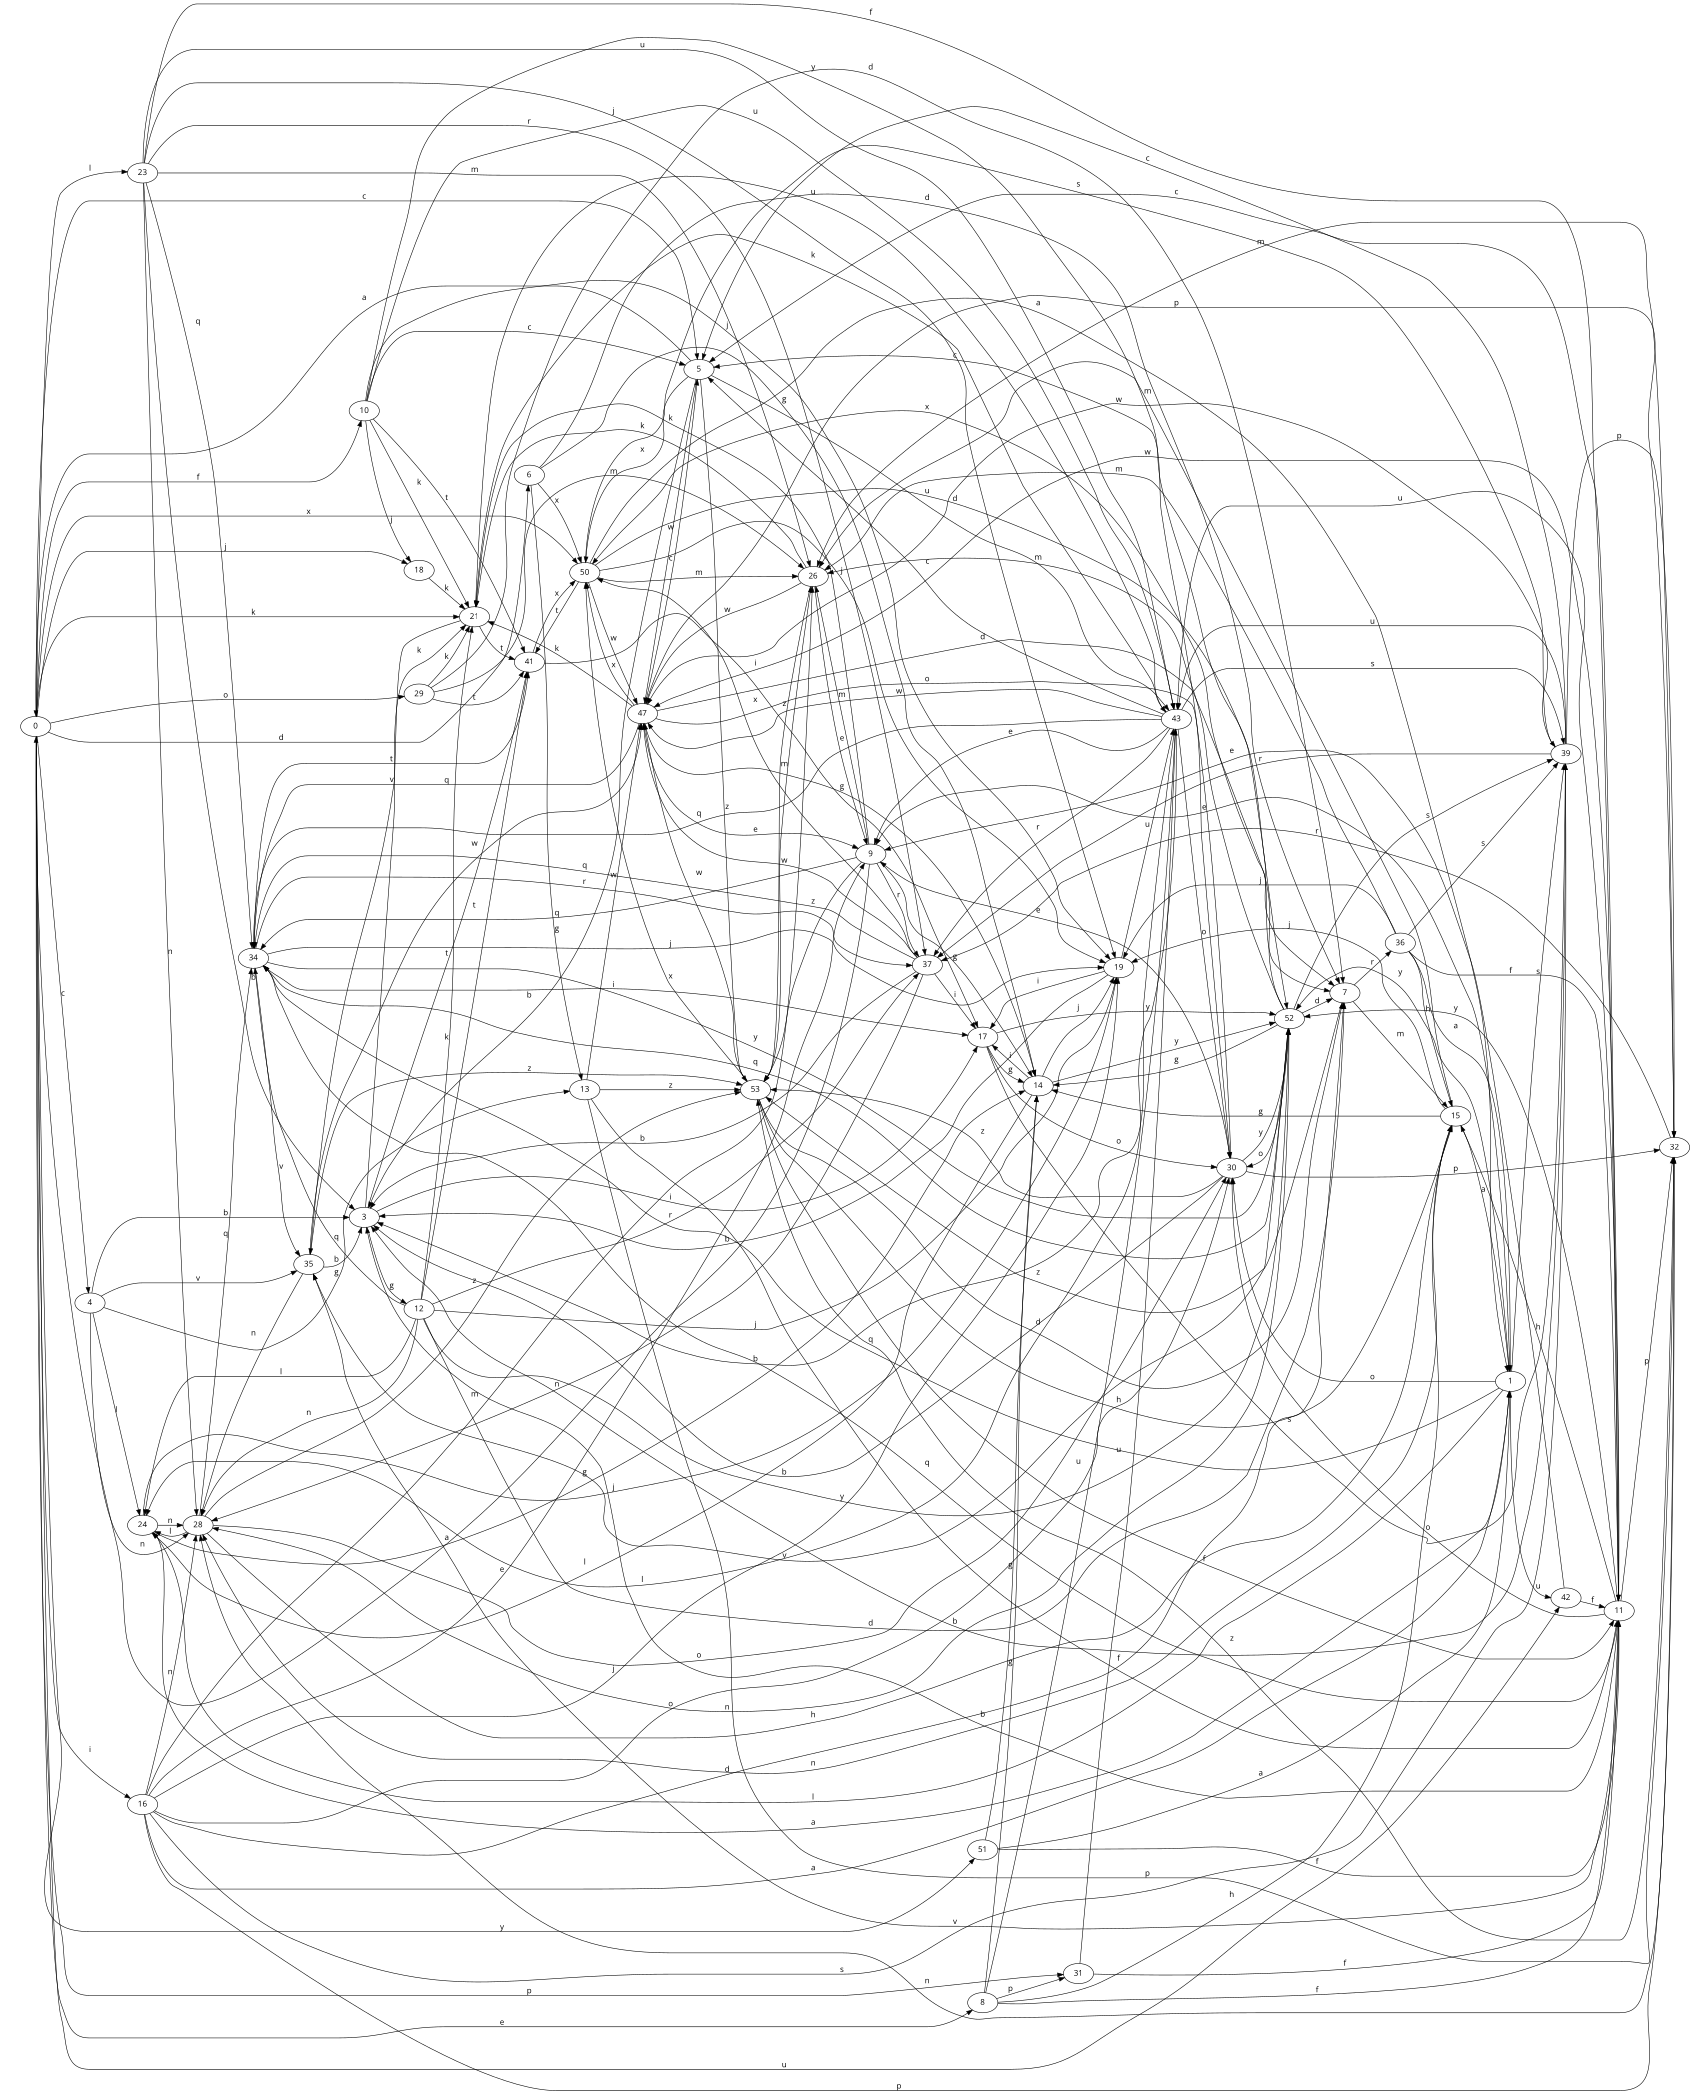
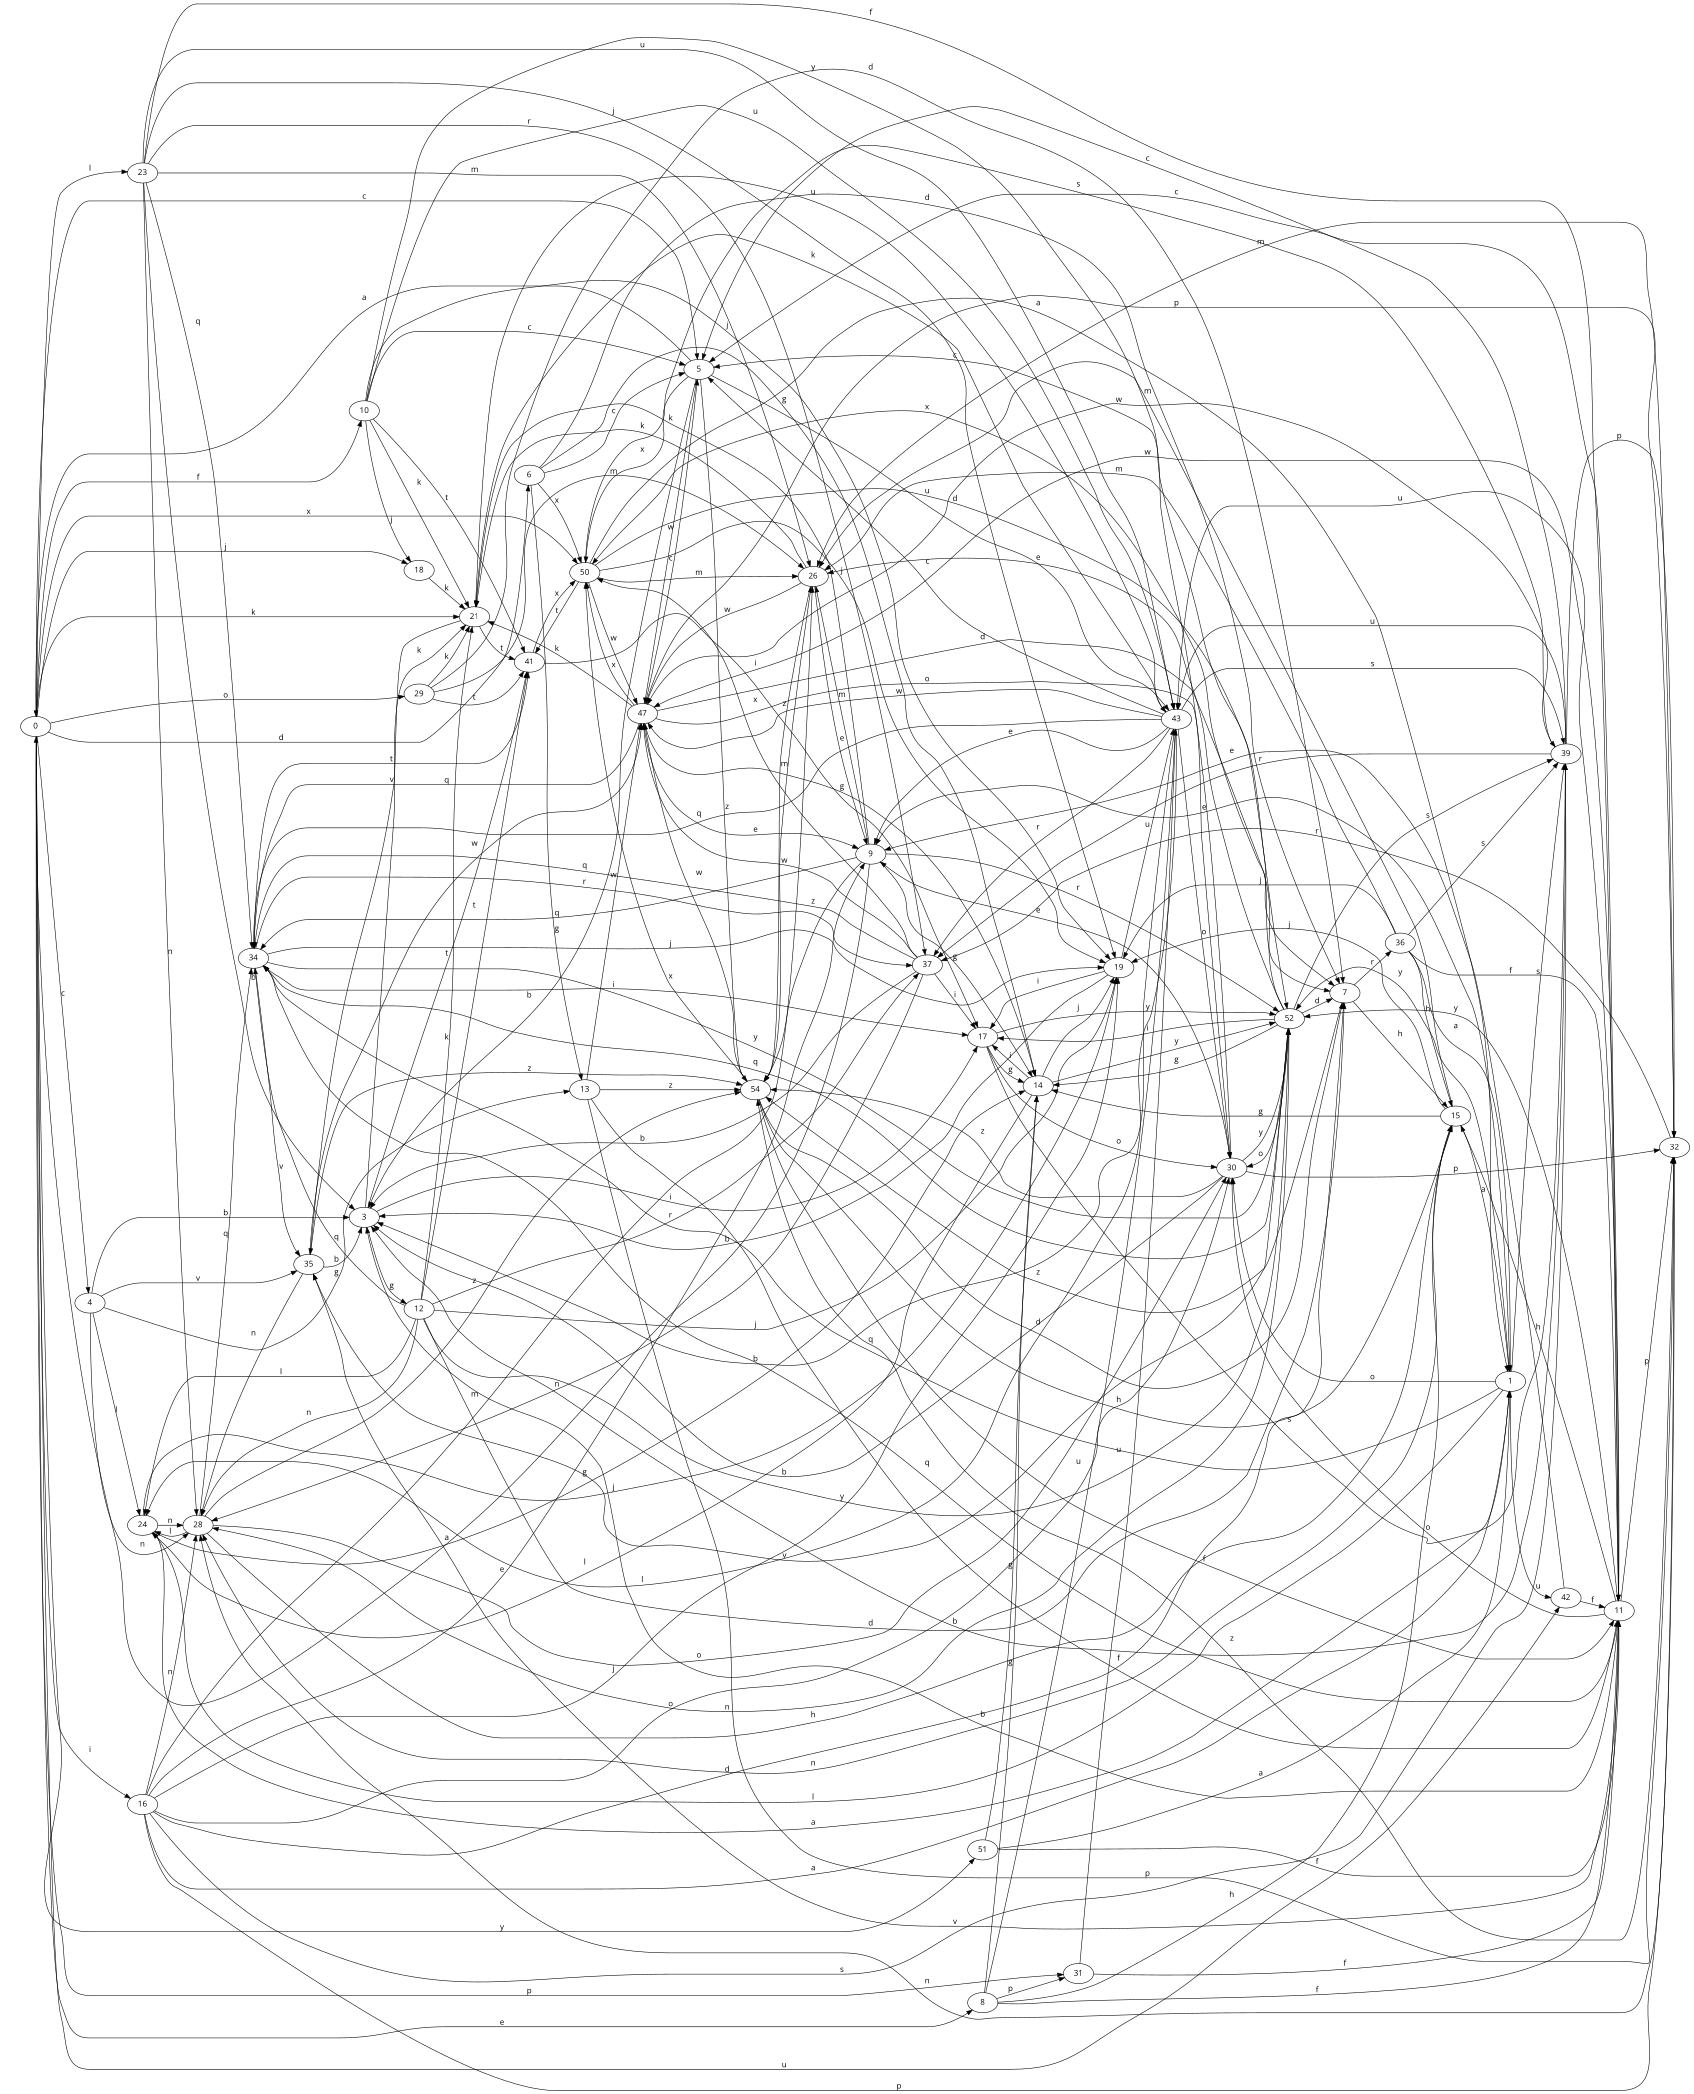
edge "6" -> "5": added, label "c"
edge "52" -> "26": label "m" -> "e"
edge "9" -> "37": now "9" -> "52"
edge "7" -> "15": label "m" -> "h"
edge "52" -> "17": added, label "i"
node "53": label "53" -> "54"
